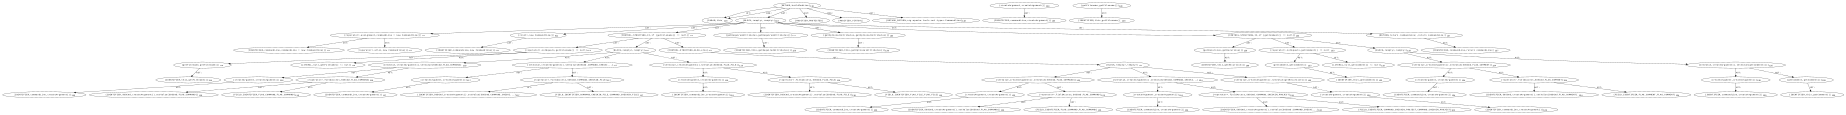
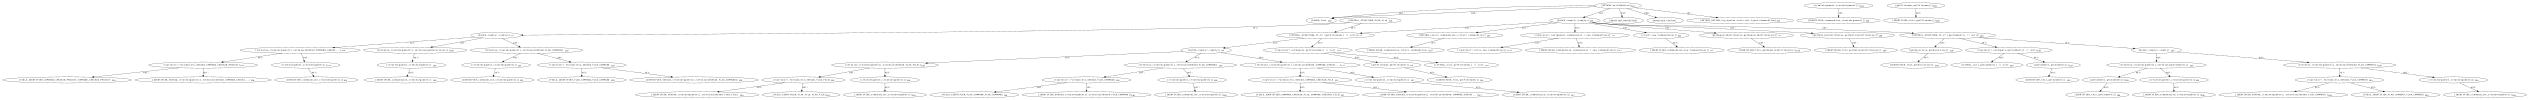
edge "(CONTROL_STRUCTURE,IF,if (getFilename() != null))" -> "(CONTROL_STRUCTURE,ELSE,else)": reversed
